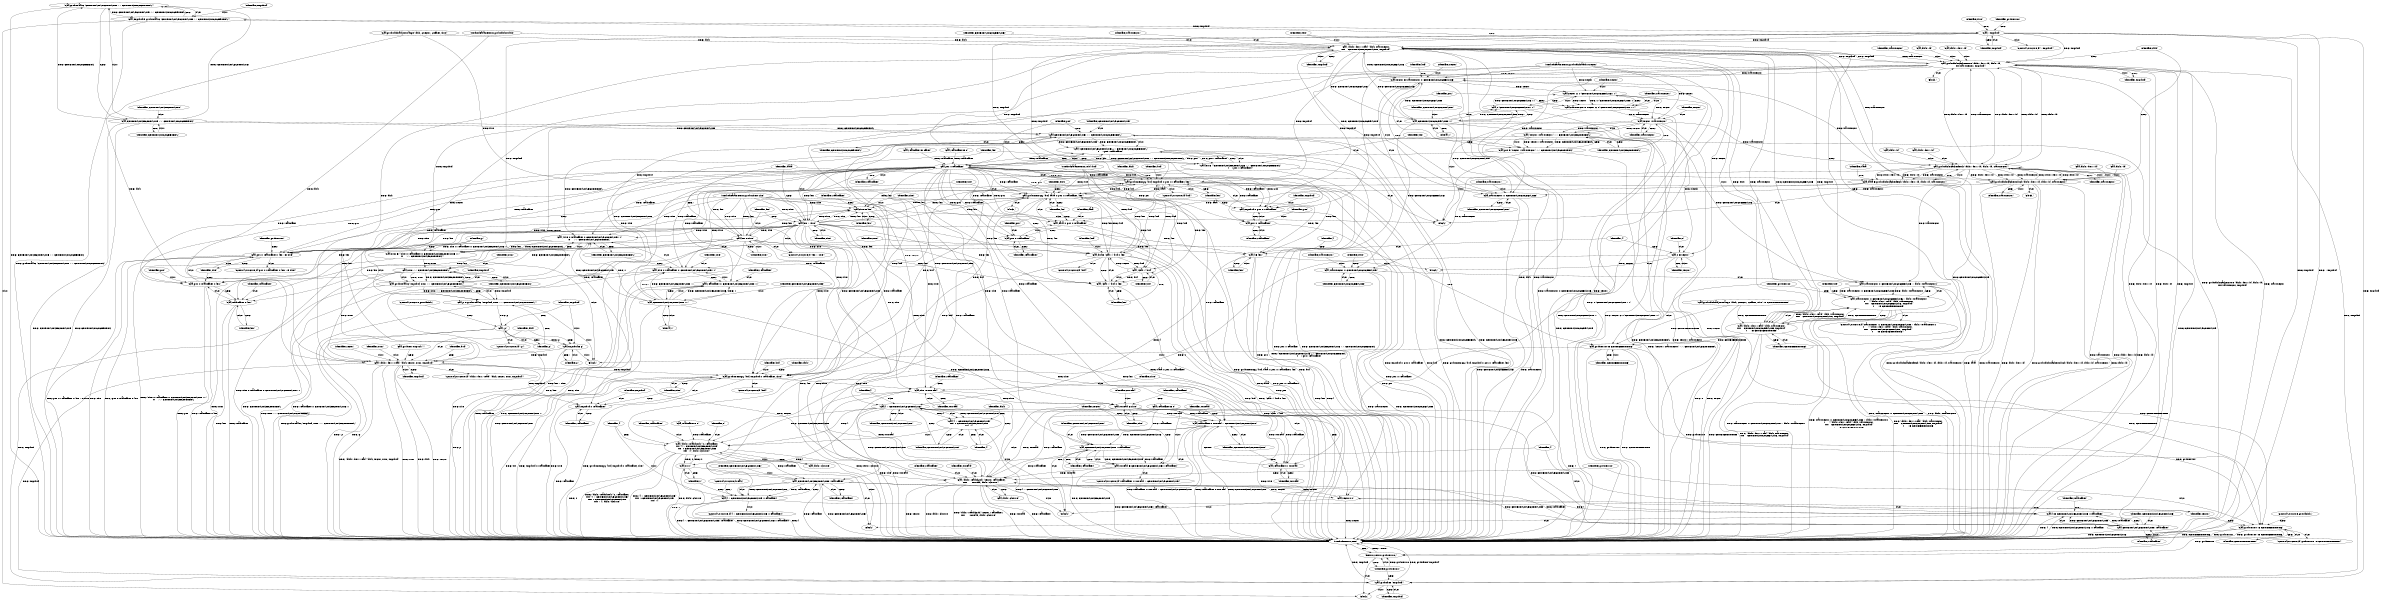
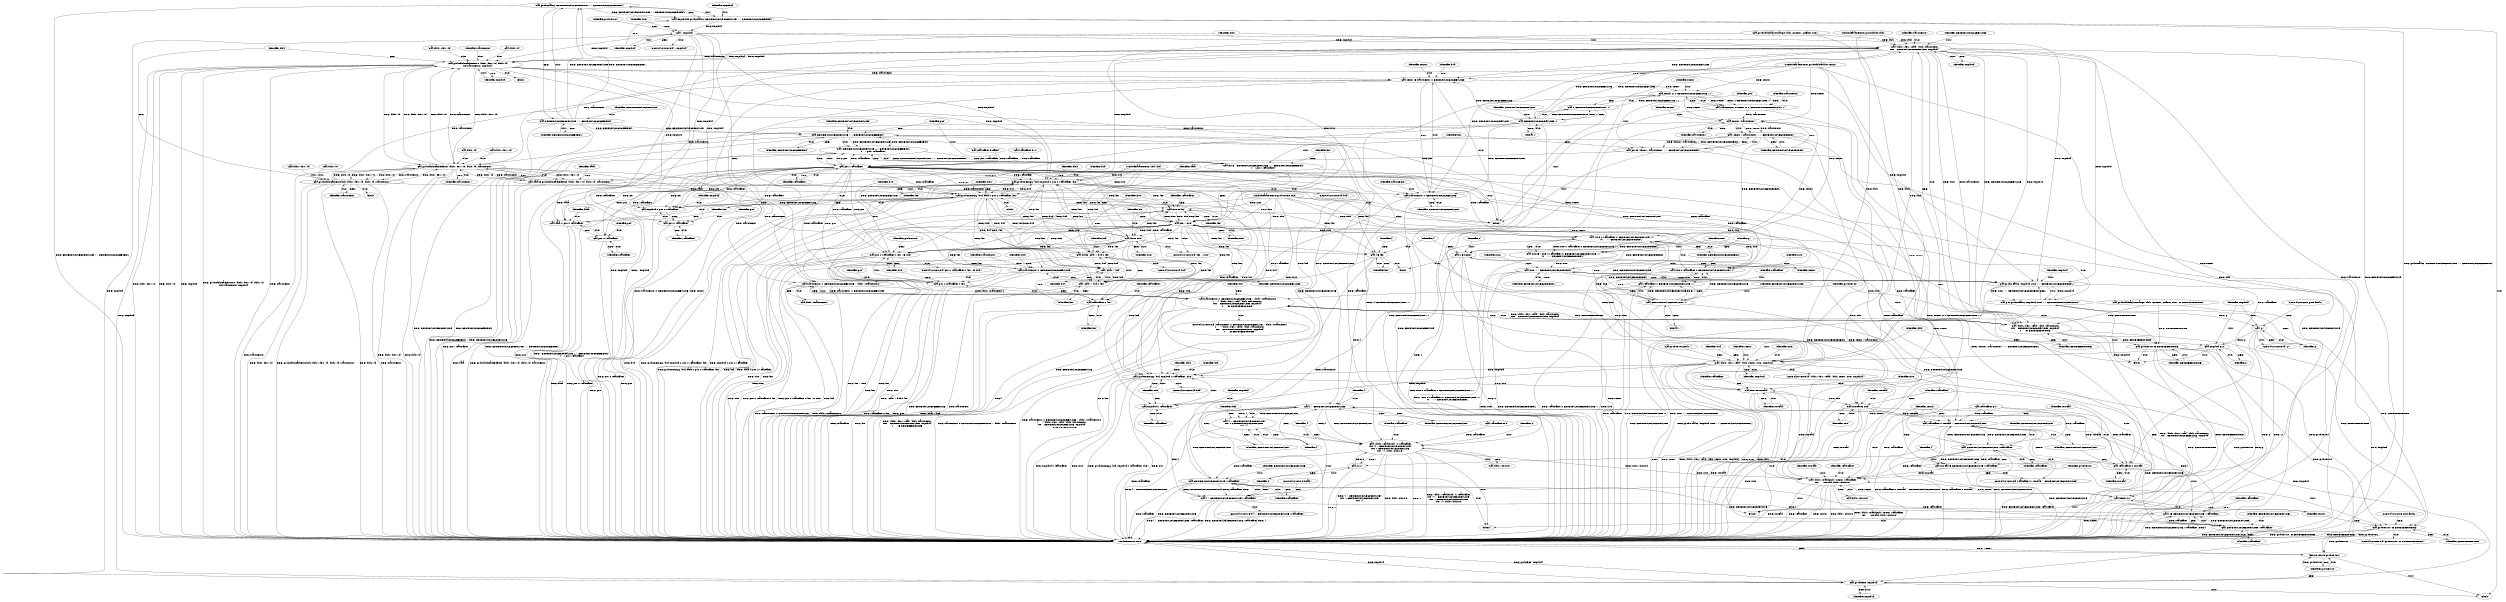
edge "(Call,grub_memcpy (buf, data + pos + real_offset, len))" -> "(Call,size -= len)": label "NONE: len" -> "DDG: len"
edge "(Call,(char *) buf)" -> "(Call,buf = (char *) buf + len)": label "DDG: sector" -> "DDG: buf"
node "(Call,disk->total_sectors)": added
edge "(Call,pos - real_offset)" -> "(Call,real_offset + to_read > GRUB_DISK_SECTOR_SIZE)": removed, label "DDG: real_offset"
